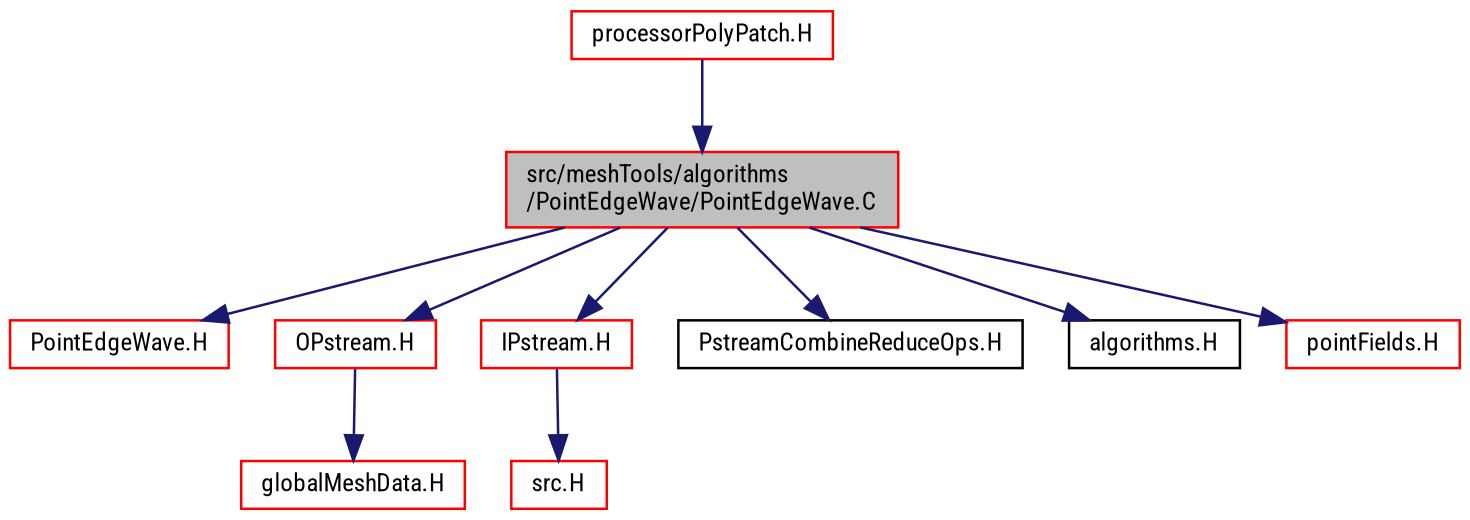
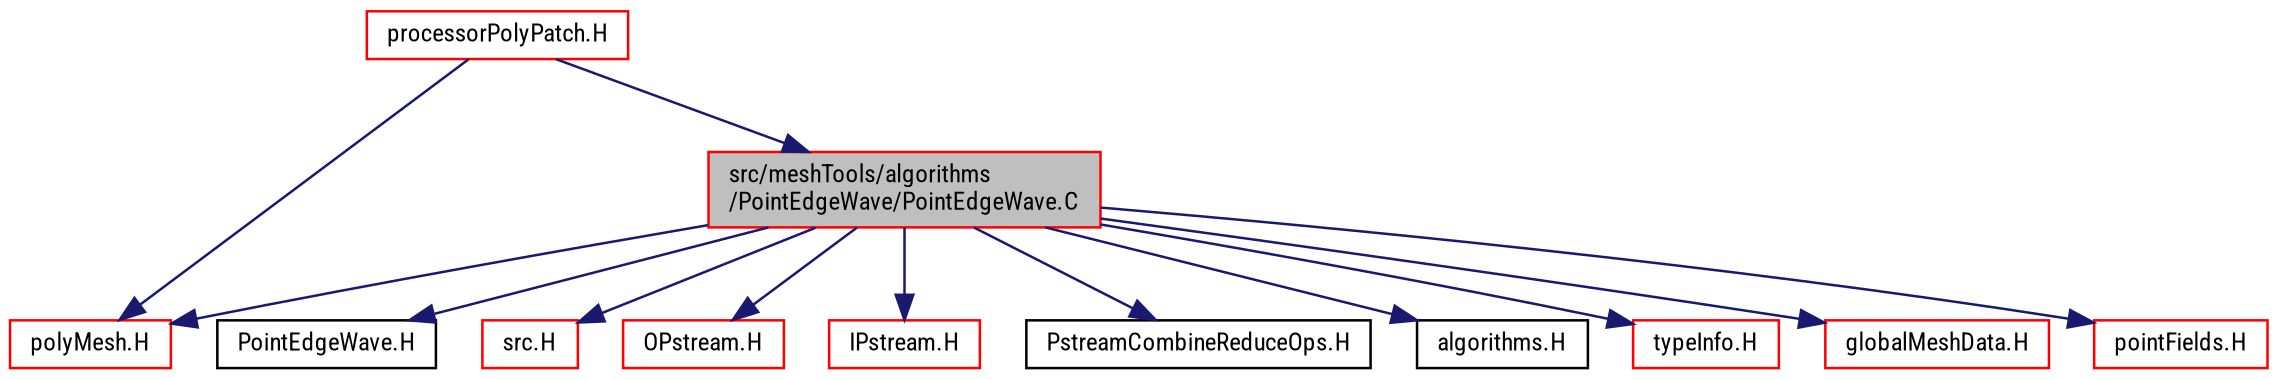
node "polyMesh.H": added
node "PointEdgeWave.H": color red -> black
node "typeInfo.H": added
edge "OPstream.H" -> "globalMeshData.H": now "src/meshTools/algorithms /PointEdgeWave/PointEdgeWave.C" -> "globalMeshData.H"
edge "IPstream.H" -> "src.H": now "src/meshTools/algorithms /PointEdgeWave/PointEdgeWave.C" -> "src.H"
